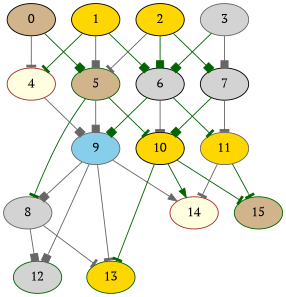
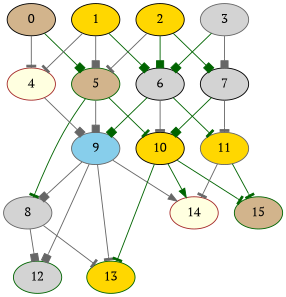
edge "1" -> "4": color darkgreen -> gray40
